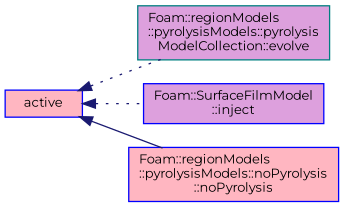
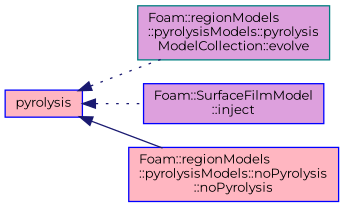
node "active": label "active" -> "pyrolysis"
